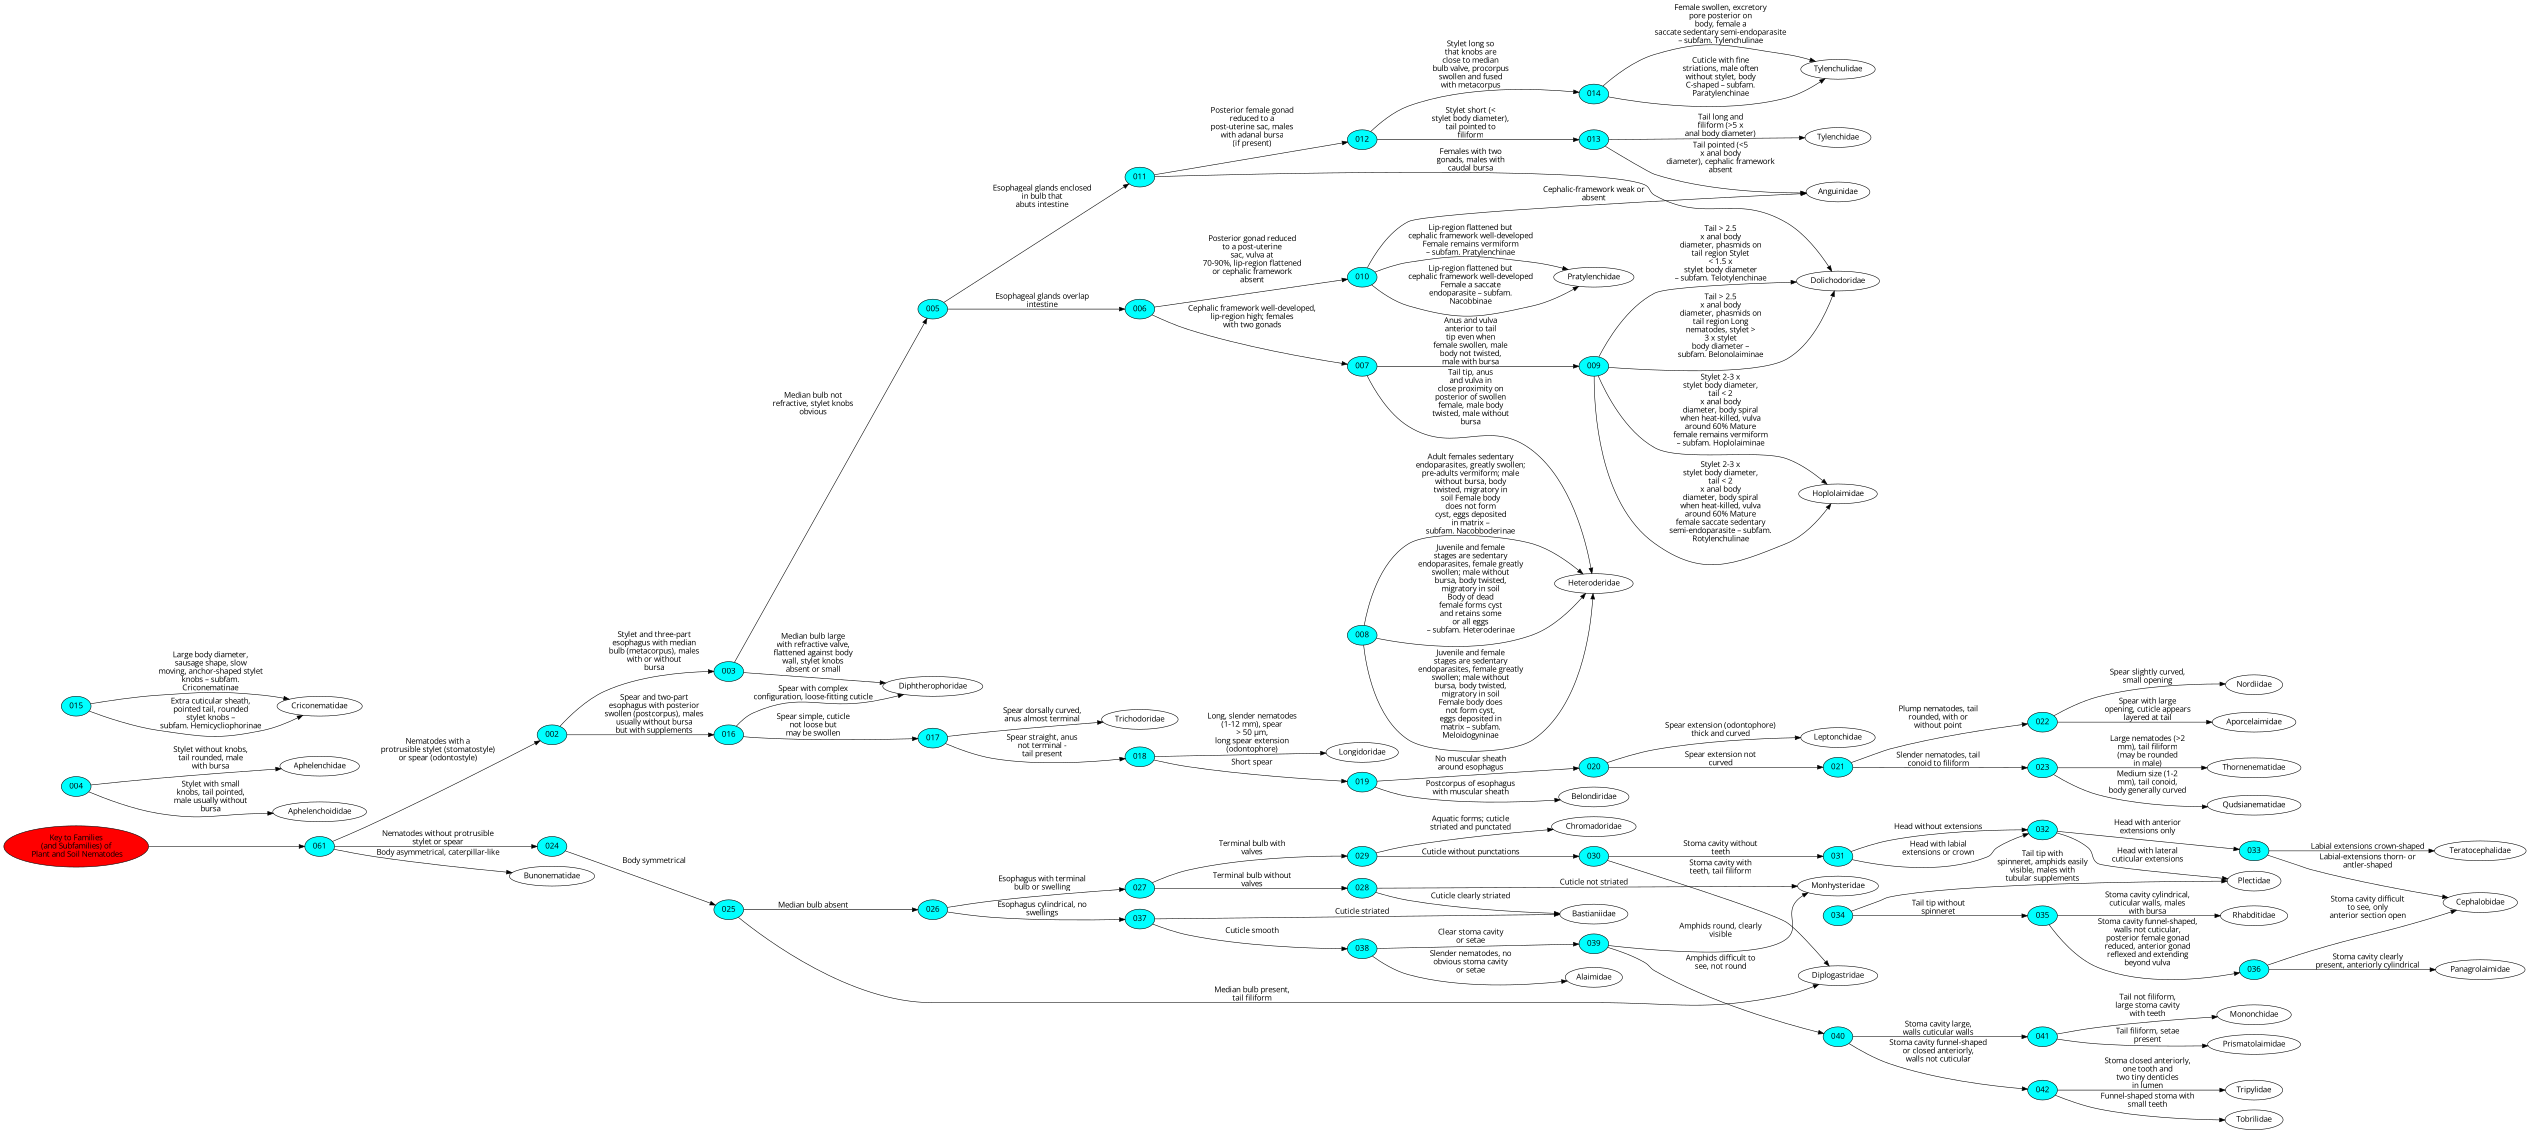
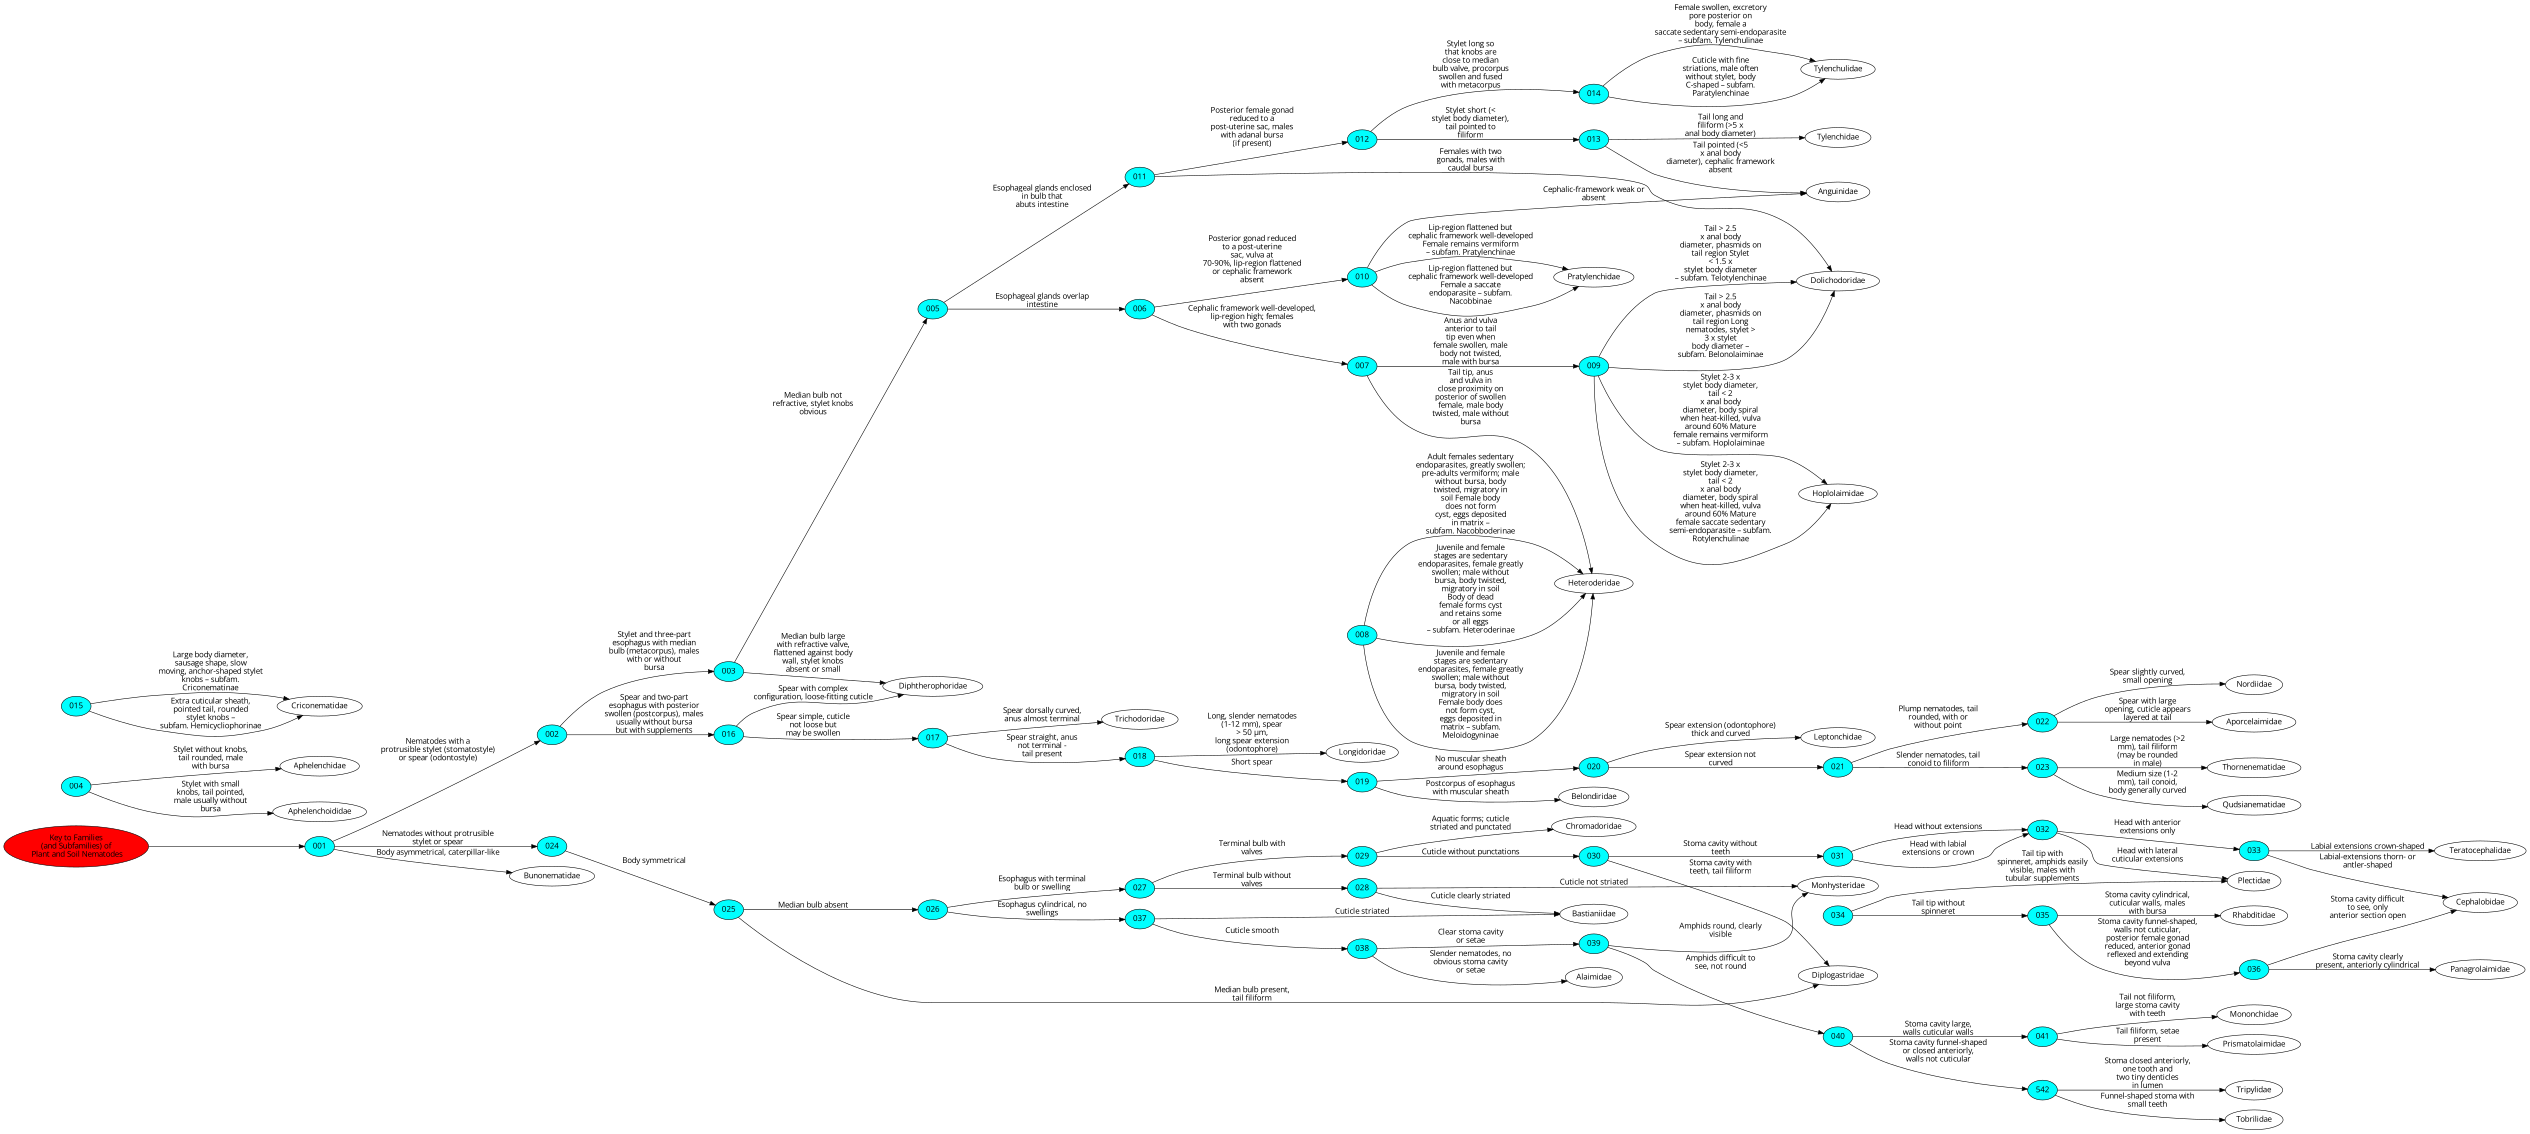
node "061": label "061" -> "001"
node "042": label "042" -> "542"
